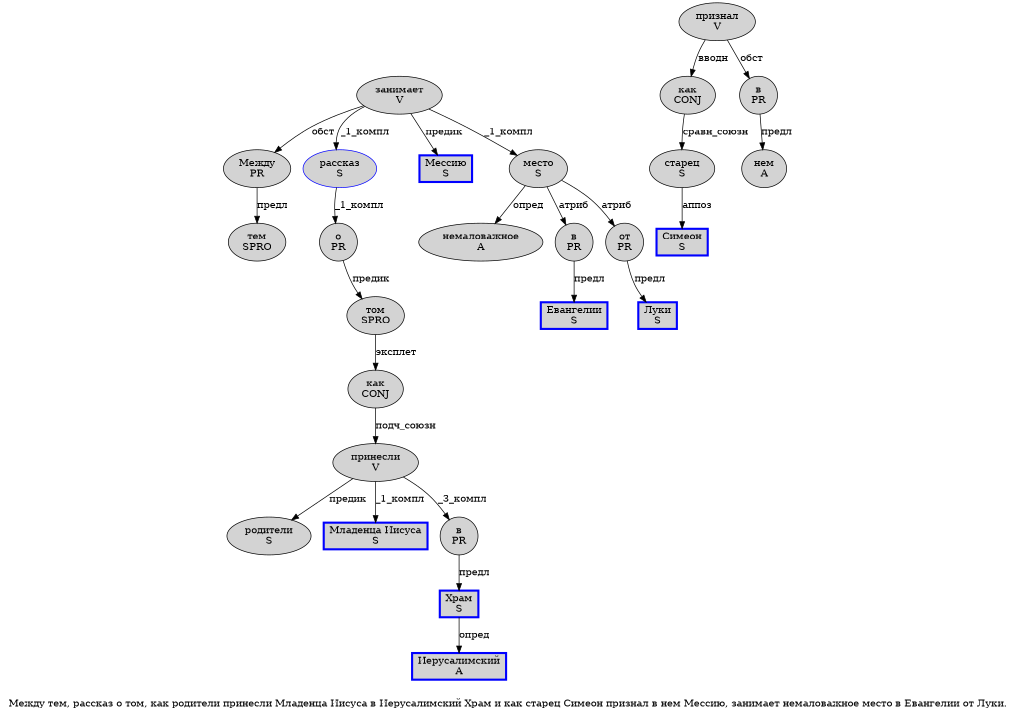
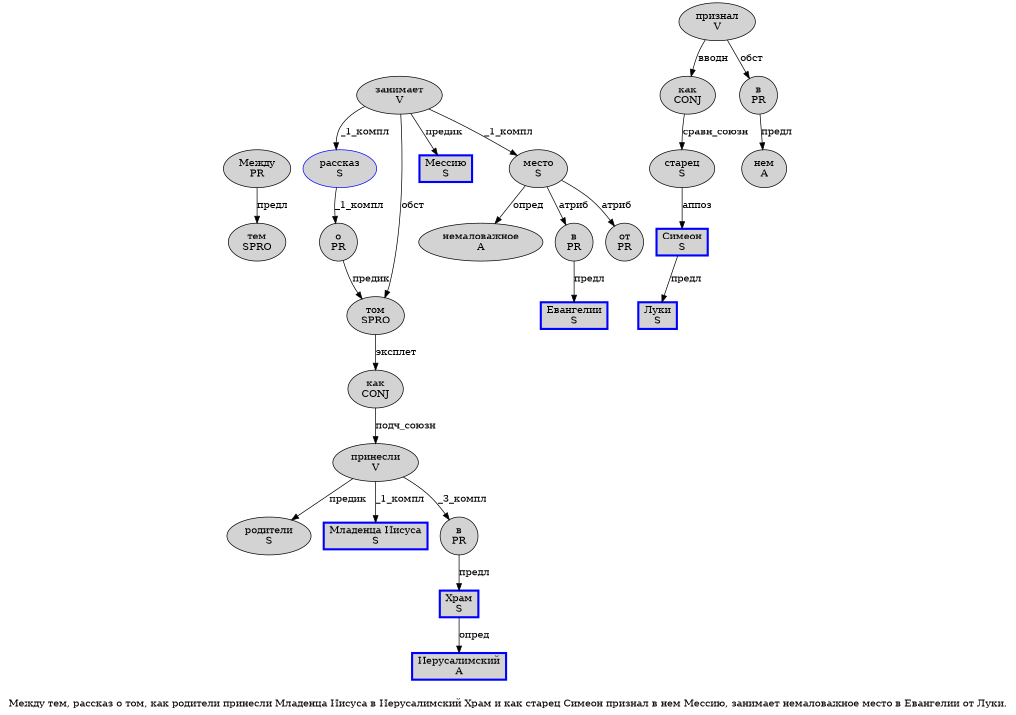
edge "занимает V" -> "Между PR": now "занимает V" -> "том SPRO"
edge "от PR" -> "Луки S": now "Симеон S" -> "Луки S"
